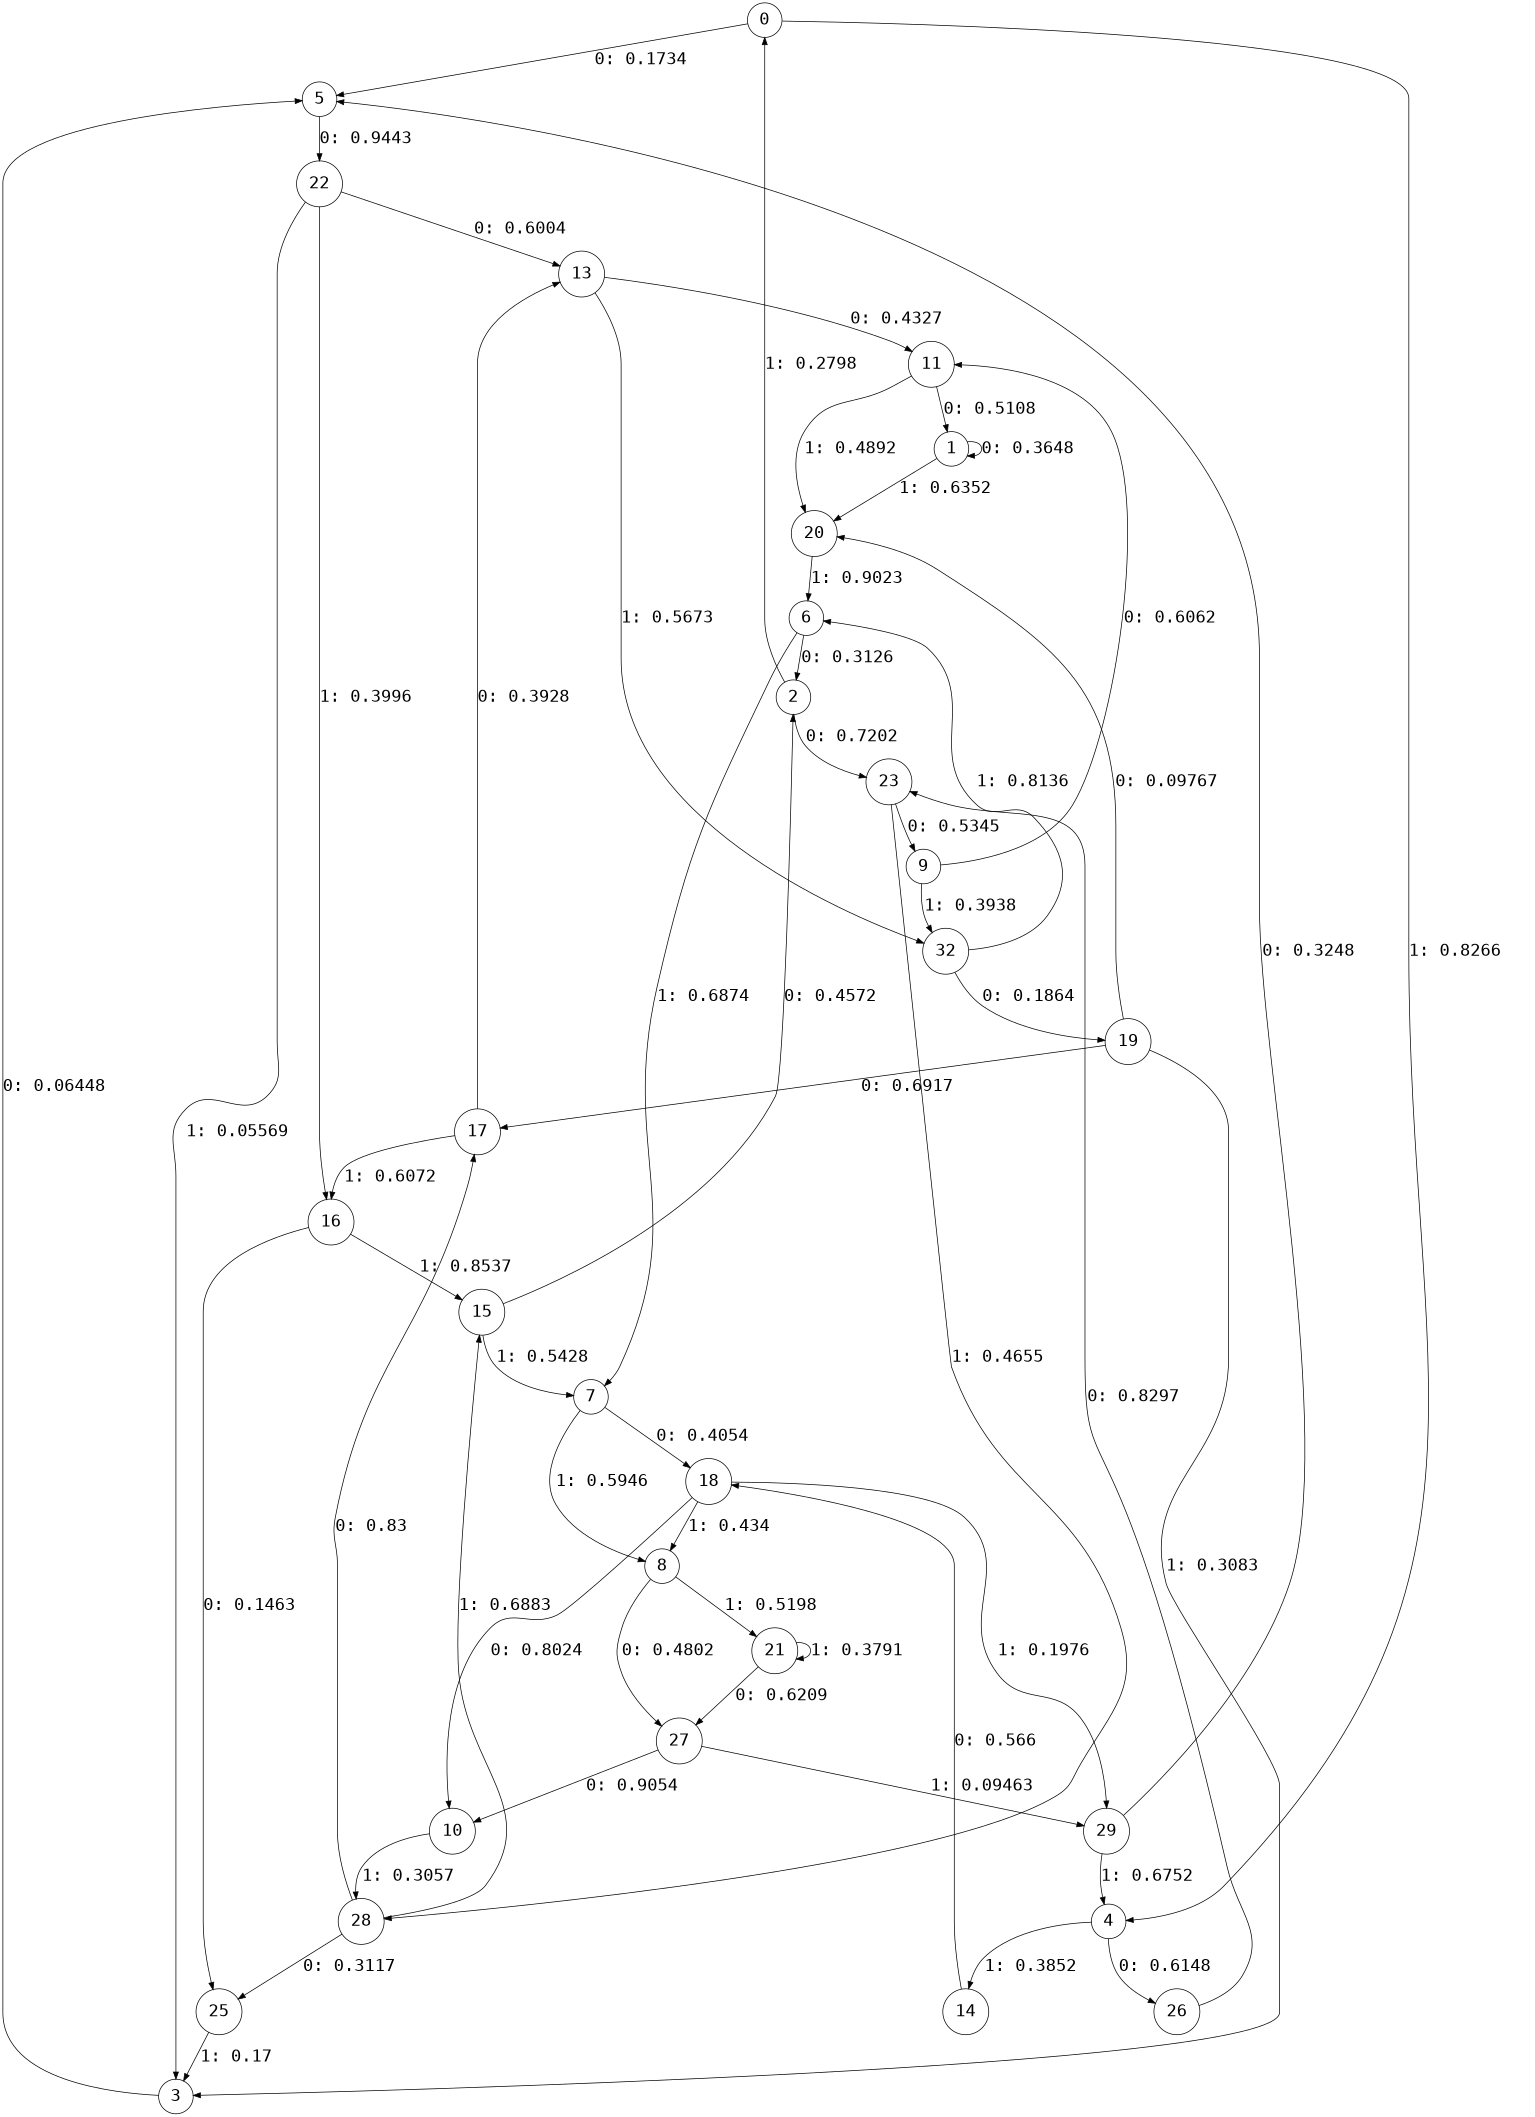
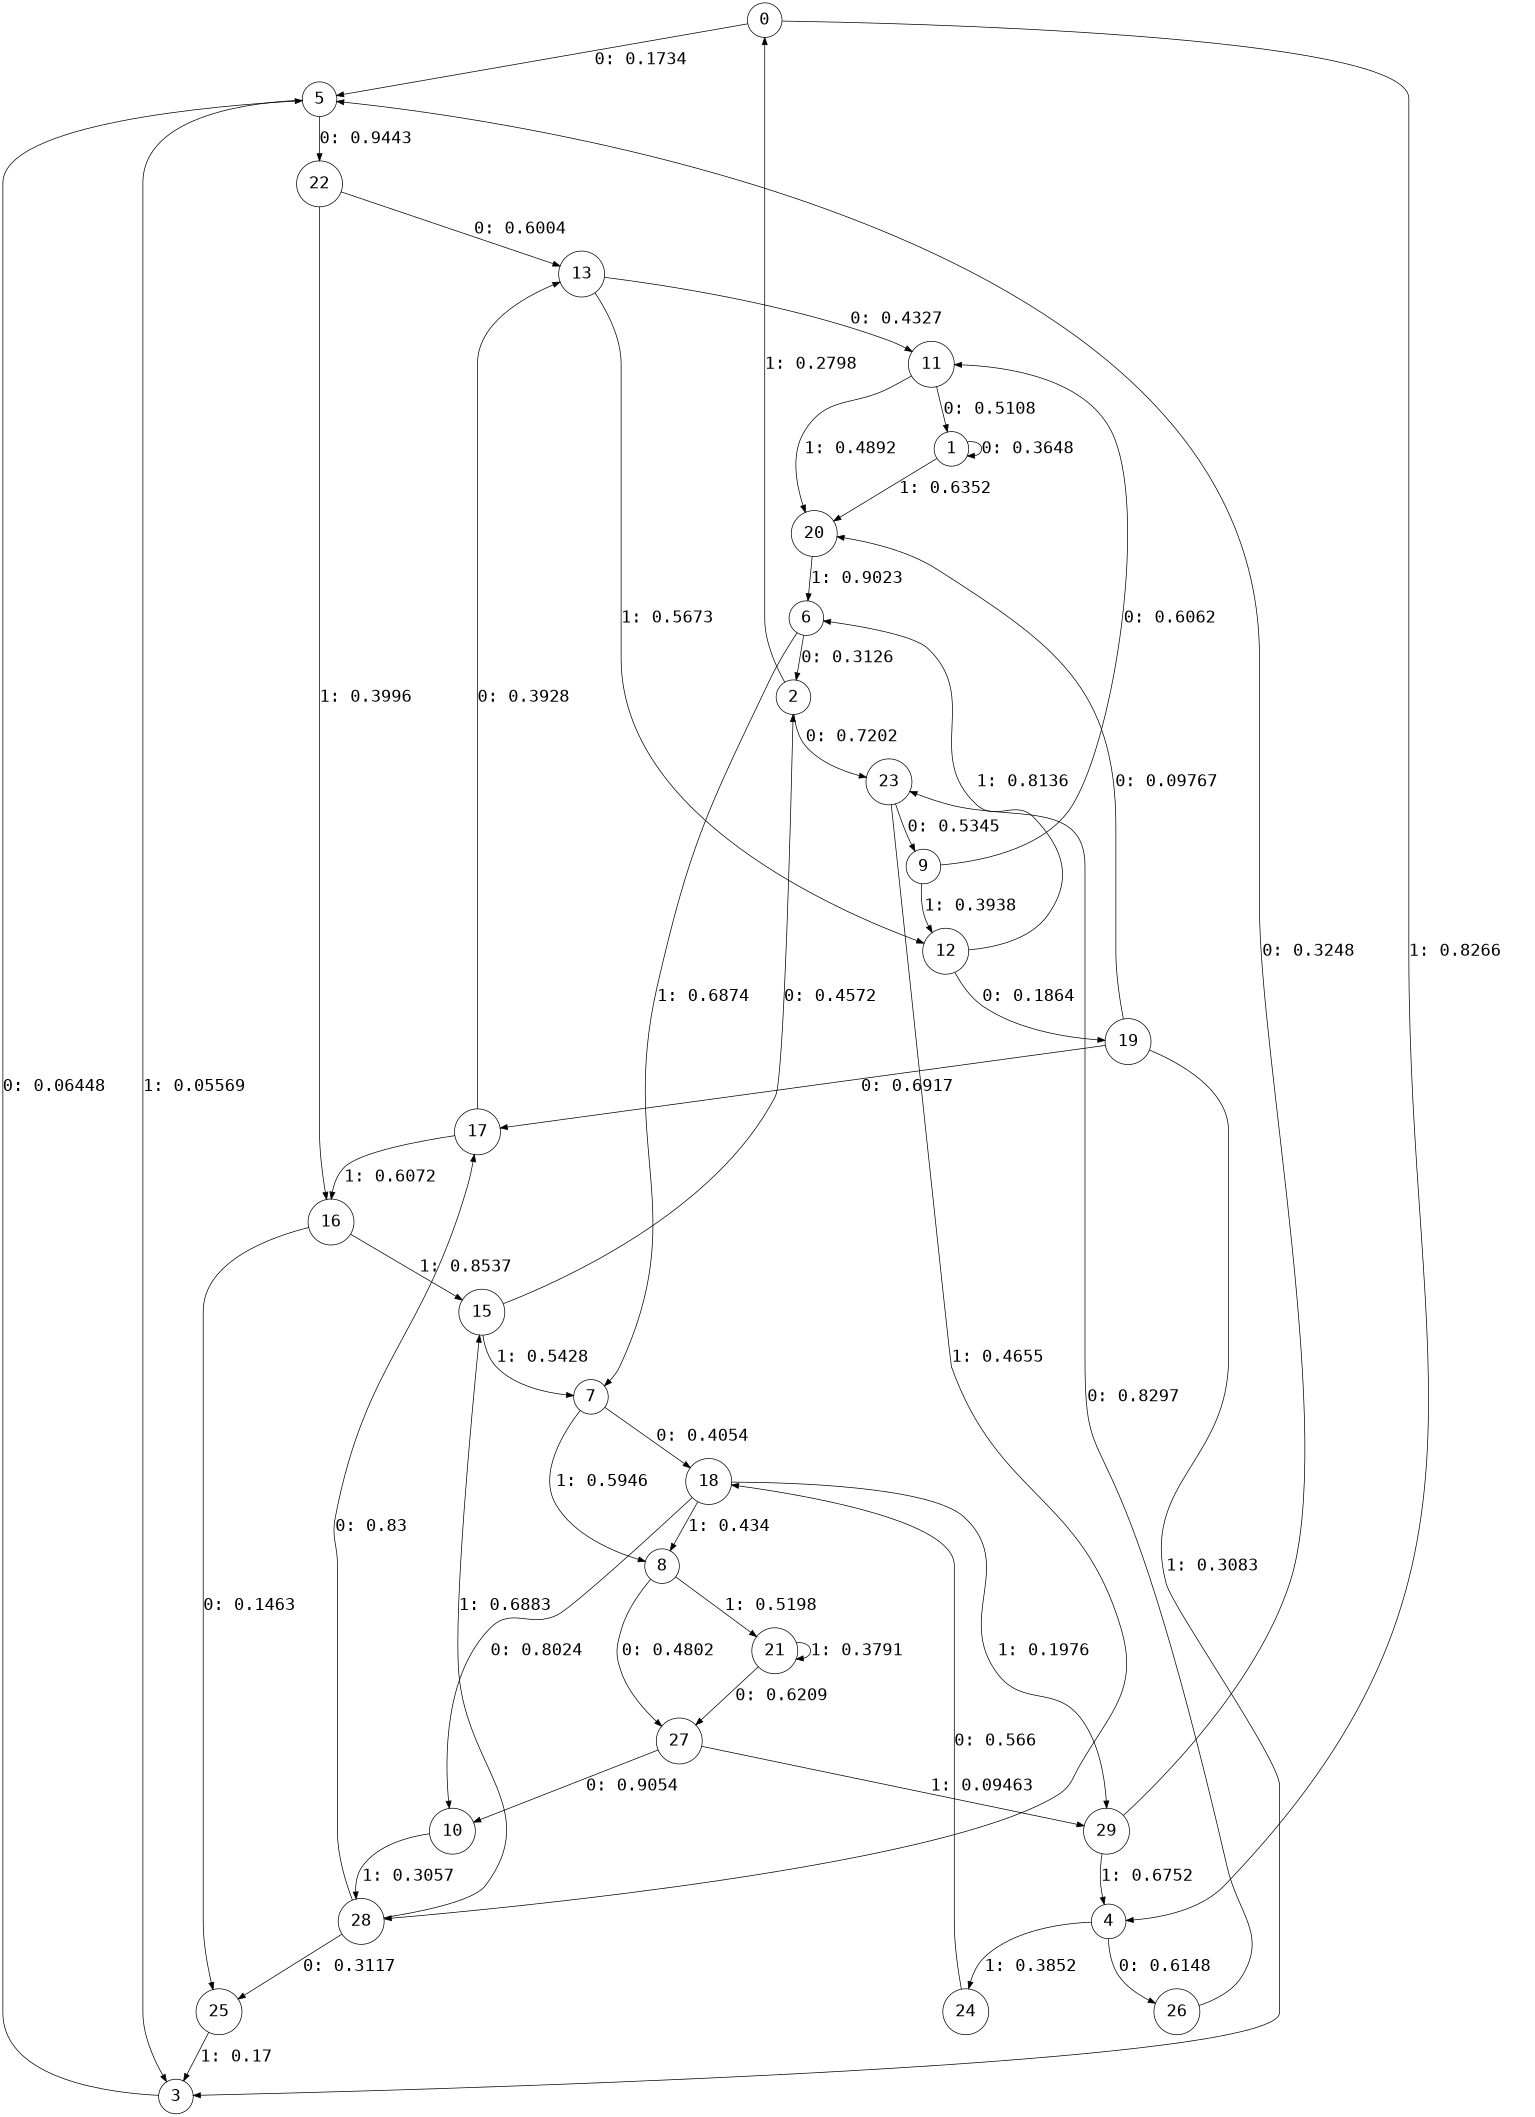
node "32": label "32" -> "12"
edge "22" -> "3": now "5" -> "3"
node "14": label "14" -> "24"
